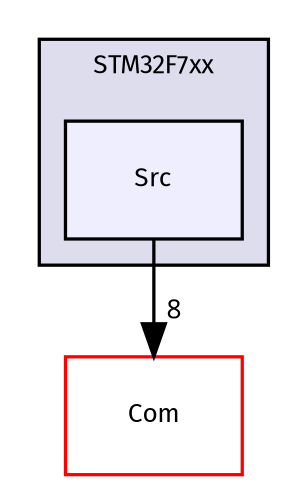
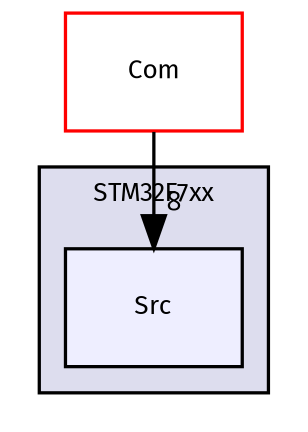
edge "Src" -> "Com": reversed
